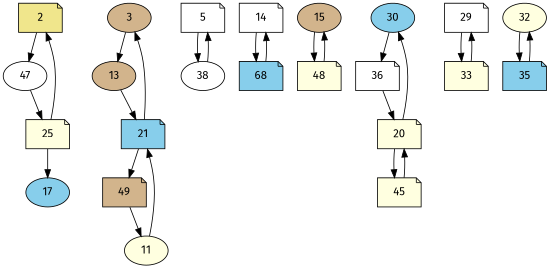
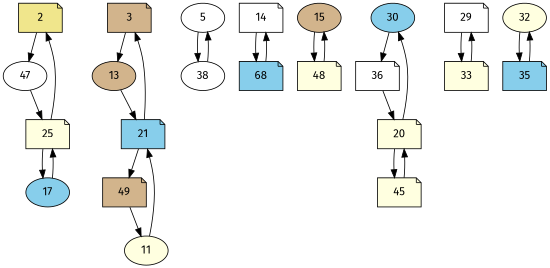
node "3": shape ellipse -> note
node "5": shape note -> ellipse
edge "17" -> "25": added
